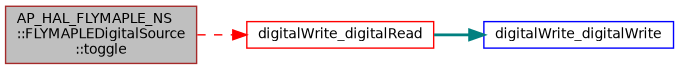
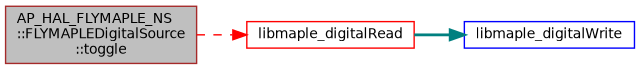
node "digitalWrite_digitalRead": label "digitalWrite_digitalRead" -> "libmaple_digitalRead"
node "digitalWrite_digitalWrite": label "digitalWrite_digitalWrite" -> "libmaple_digitalWrite"
